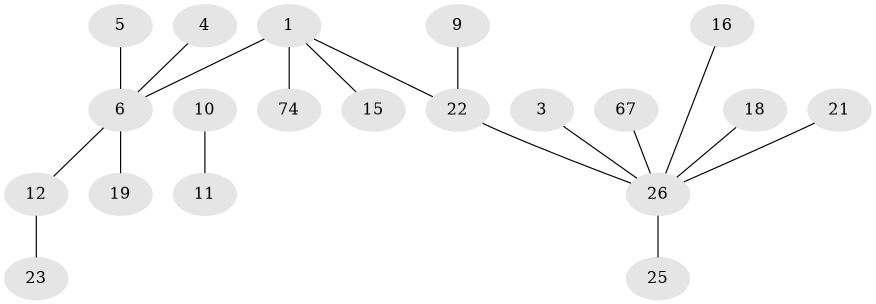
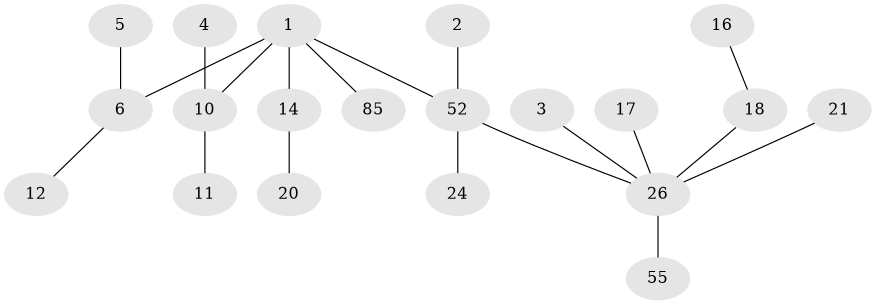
node "9": label "9" -> "2"
edge "4" -- "6": now "4" -- "10"
edge "1" -- "10": added
node "74": label "74" -> "14"
node "15": label "15" -> "85"
node "22": label "22" -> "52"
node "67": label "67" -> "17"
edge "16" -- "26": now "16" -- "18"
node "19": removed
node "20": added
node "24": added
node "23": removed
node "25": label "25" -> "55"
